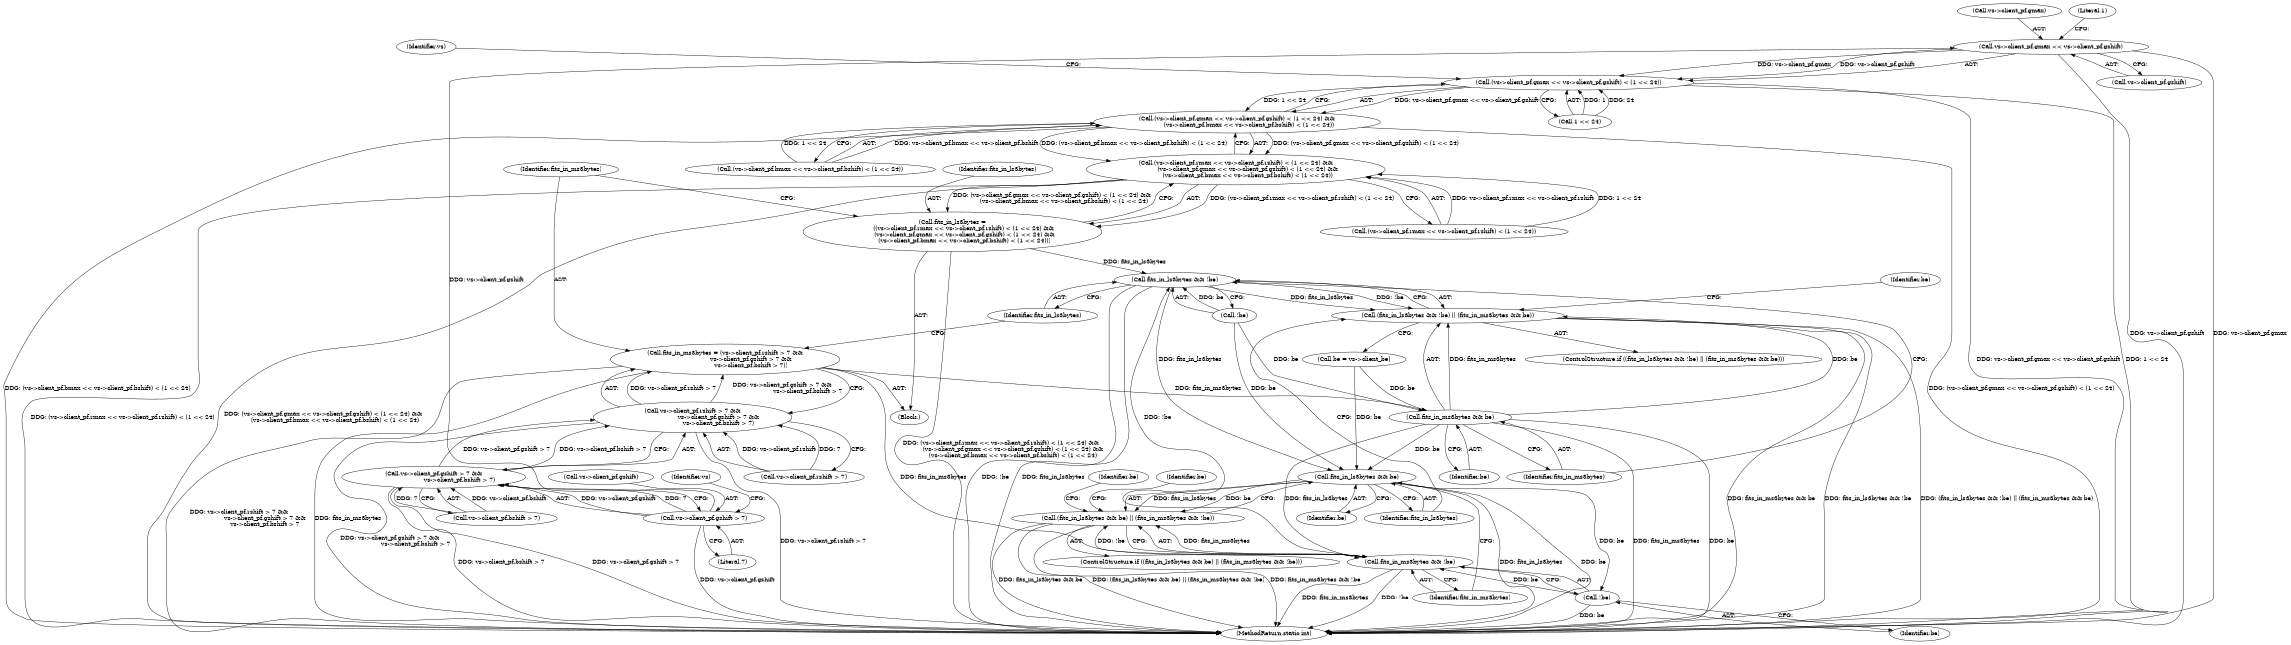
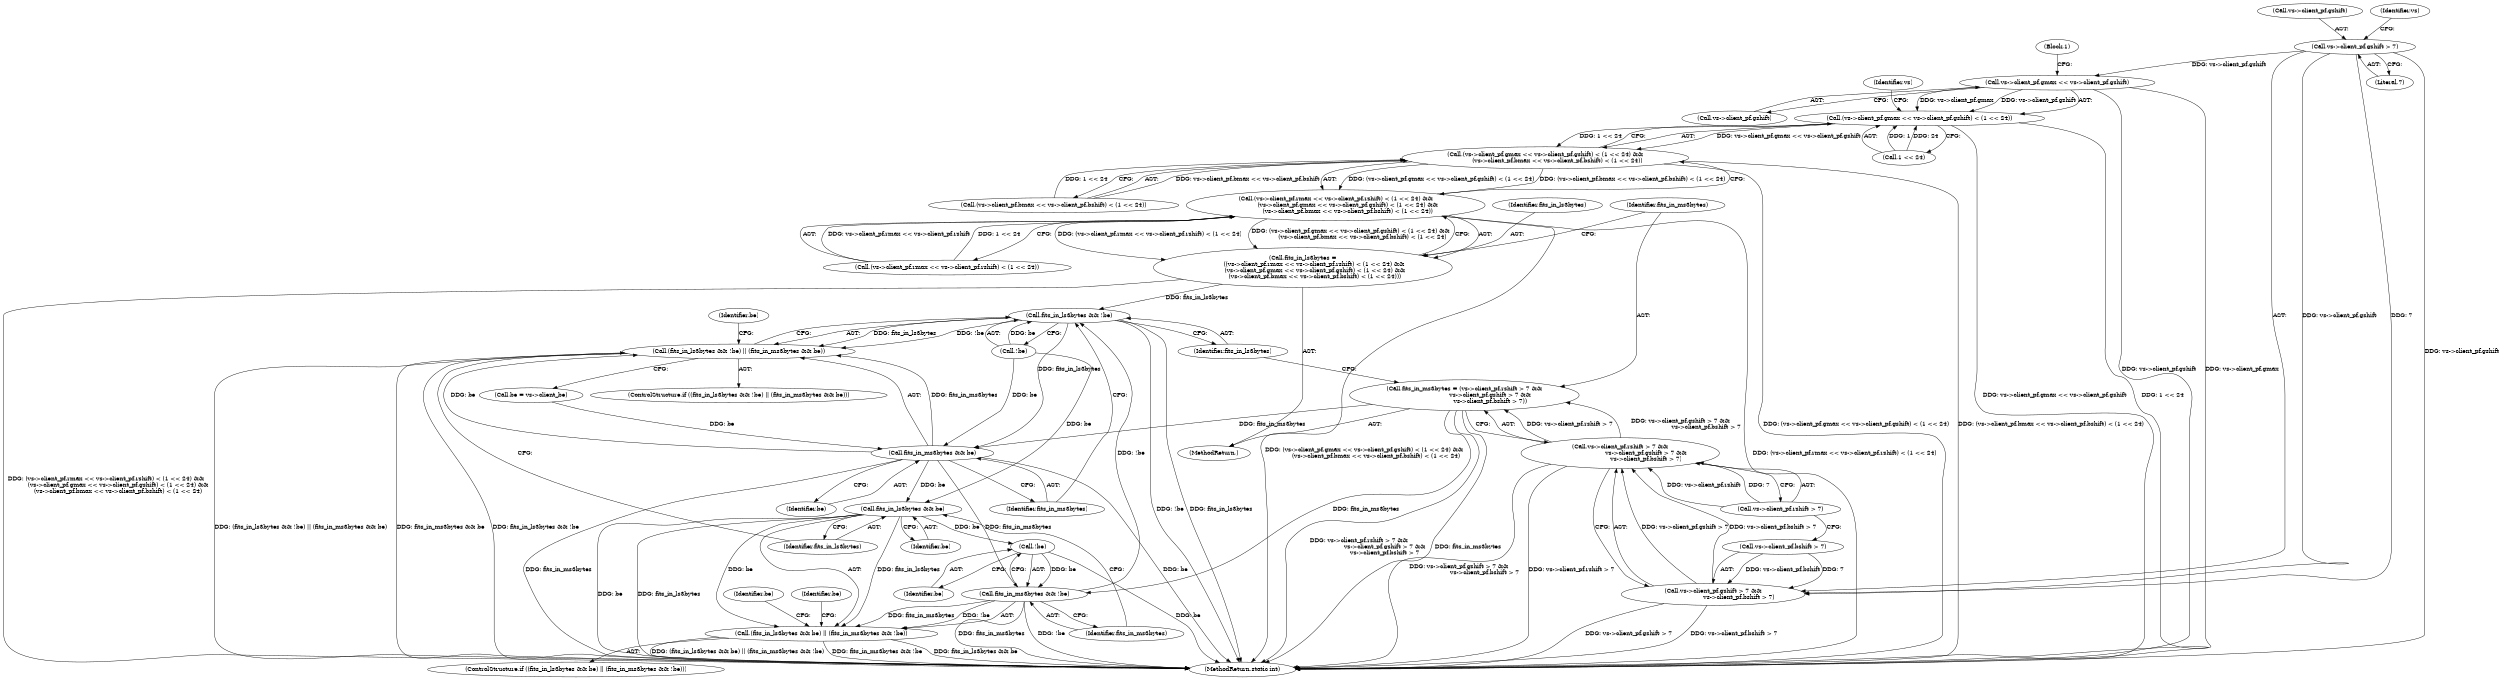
node "(Call,vs->client_pf.gmax)": removed
node "(Literal,1)": label "(Literal,1)" -> "(Block,1)"
edge "(Call,fits_in_ls3bytes && !be)" -> "(Call,fits_in_ls3bytes && be)": now "(Call,fits_in_ls3bytes && !be)" -> "(Call,fits_in_ms3bytes && be)"
edge "(Call,be = vs->client_be)" -> "(Call,fits_in_ls3bytes && be)": removed, label "DDG: be"
node "(Block,)": label "(Block,)" -> "(MethodReturn,)"
edge "(Call,vs->client_pf.gshift > 7 && vs->client_pf.bshift > 7)" -> "(Call,vs->client_pf.gshift > 7)": removed, label "CFG:"
edge "(Call,(fits_in_ls3bytes && be) || (fits_in_ms3bytes && !be))" -> "(Call,fits_in_ls3bytes && be)": removed, label "CFG:"
edge "(Call,fits_in_ms3bytes && be)" -> "(Call,fits_in_ms3bytes && !be)": label "DDG: fits_in_ls3bytes" -> "DDG: fits_in_ms3bytes"
edge "(Call,vs->client_pf.gshift > 7 && vs->client_pf.bshift > 7)" -> "(Call,vs->client_pf.bshift > 7)": now "(Call,vs->client_pf.rshift > 7)" -> "(Call,vs->client_pf.bshift > 7)"
edge "(Call,(fits_in_ls3bytes && be) || (fits_in_ms3bytes && !be))" -> "(Call,fits_in_ms3bytes && !be)": removed, label "CFG:"
